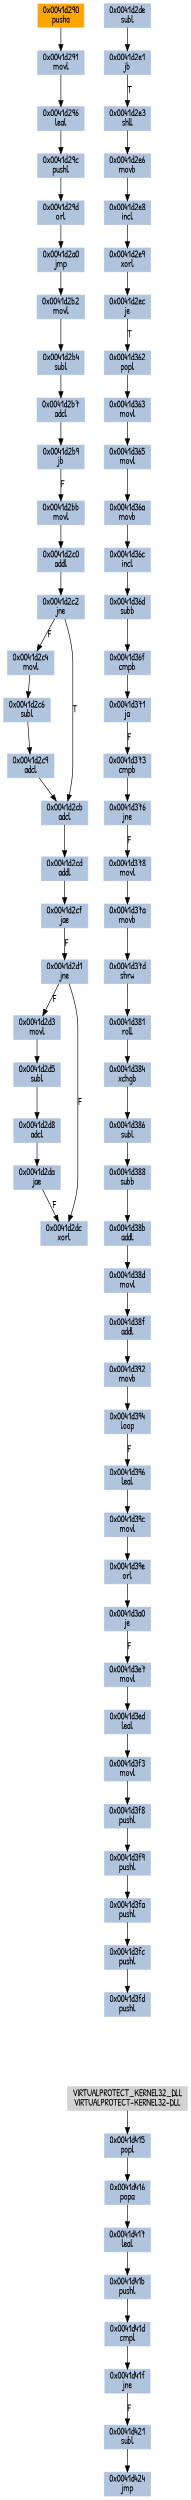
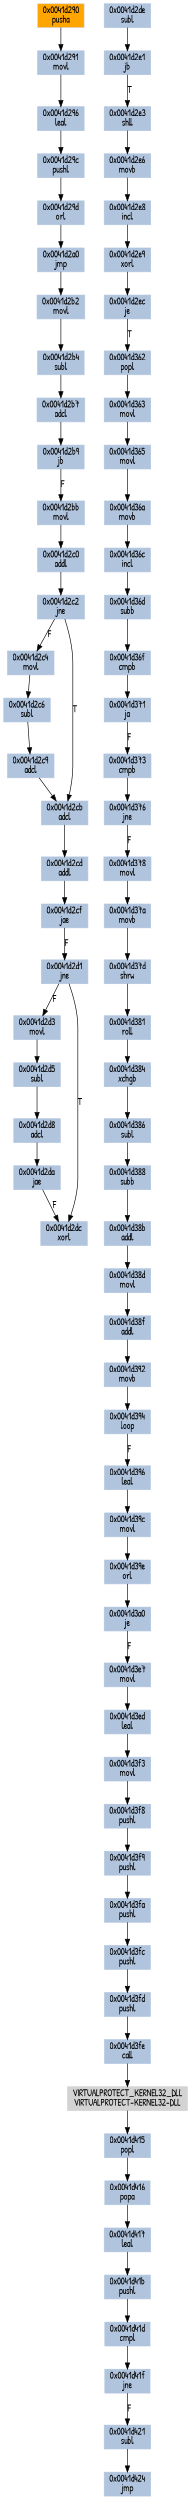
edge "0x0041d2d1 jne" -> "0x0041d2dc xorl": label "F" -> "T"
node "0x0041d3fe call": added
